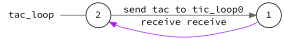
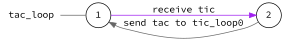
edge "tac_loop" -- "2": now "tac_loop" -- "1"
edge "1" -> "2": label "receive receive" -> "receive tic"
